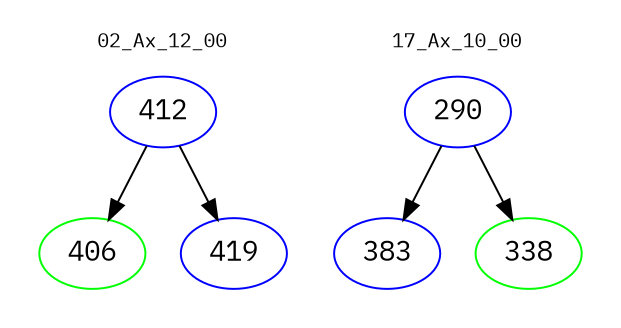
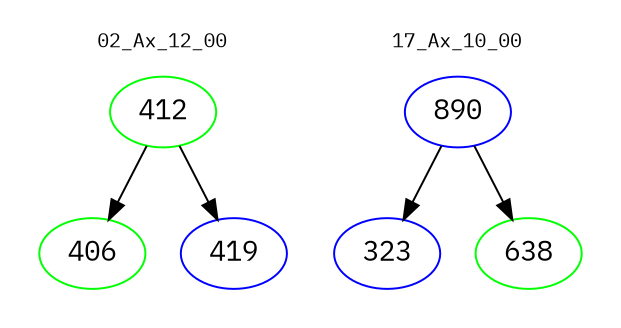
node "412": color blue -> green
node "290": label "290" -> "890"
node "383": label "383" -> "323"
node "338": label "338" -> "638"
